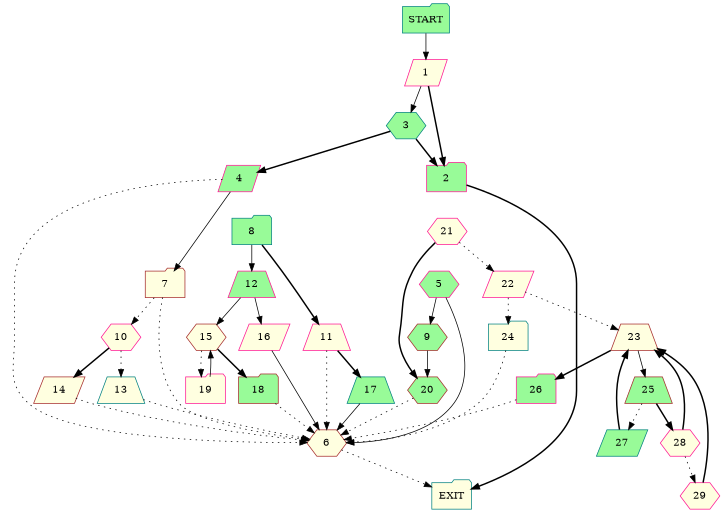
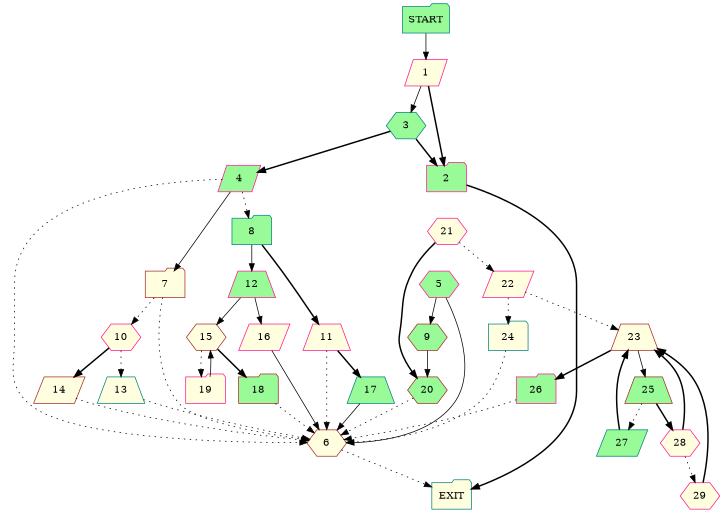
edge "4" -> "8": added
